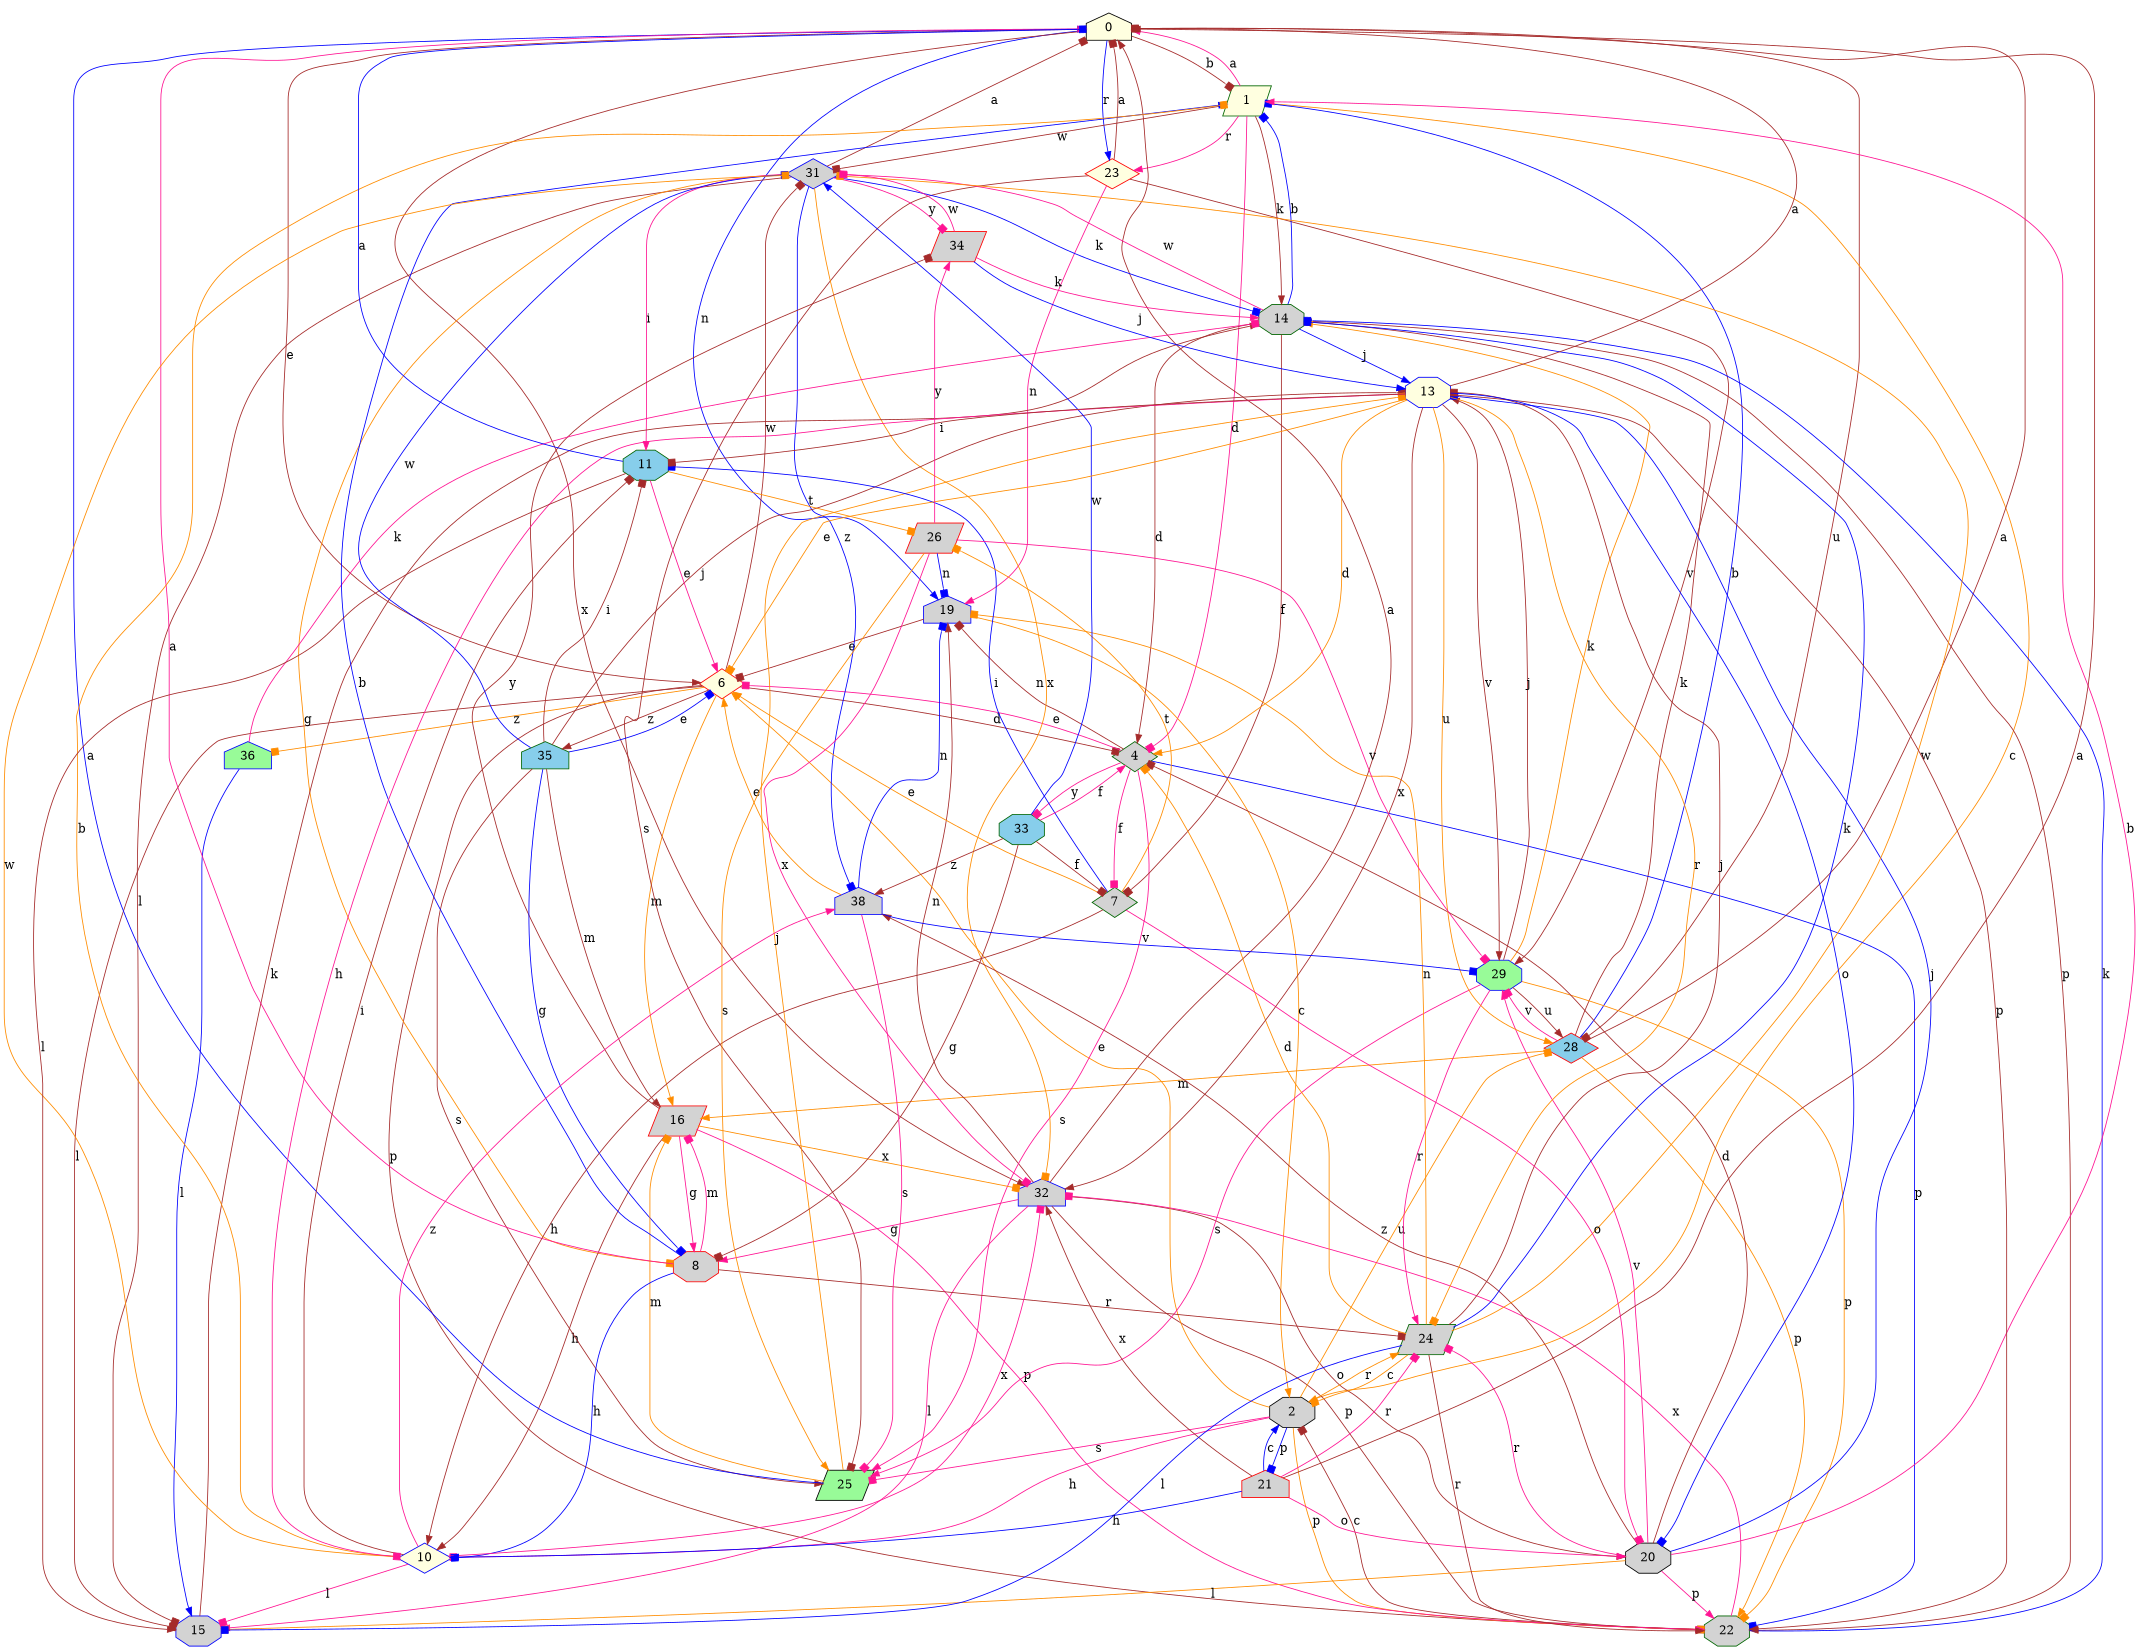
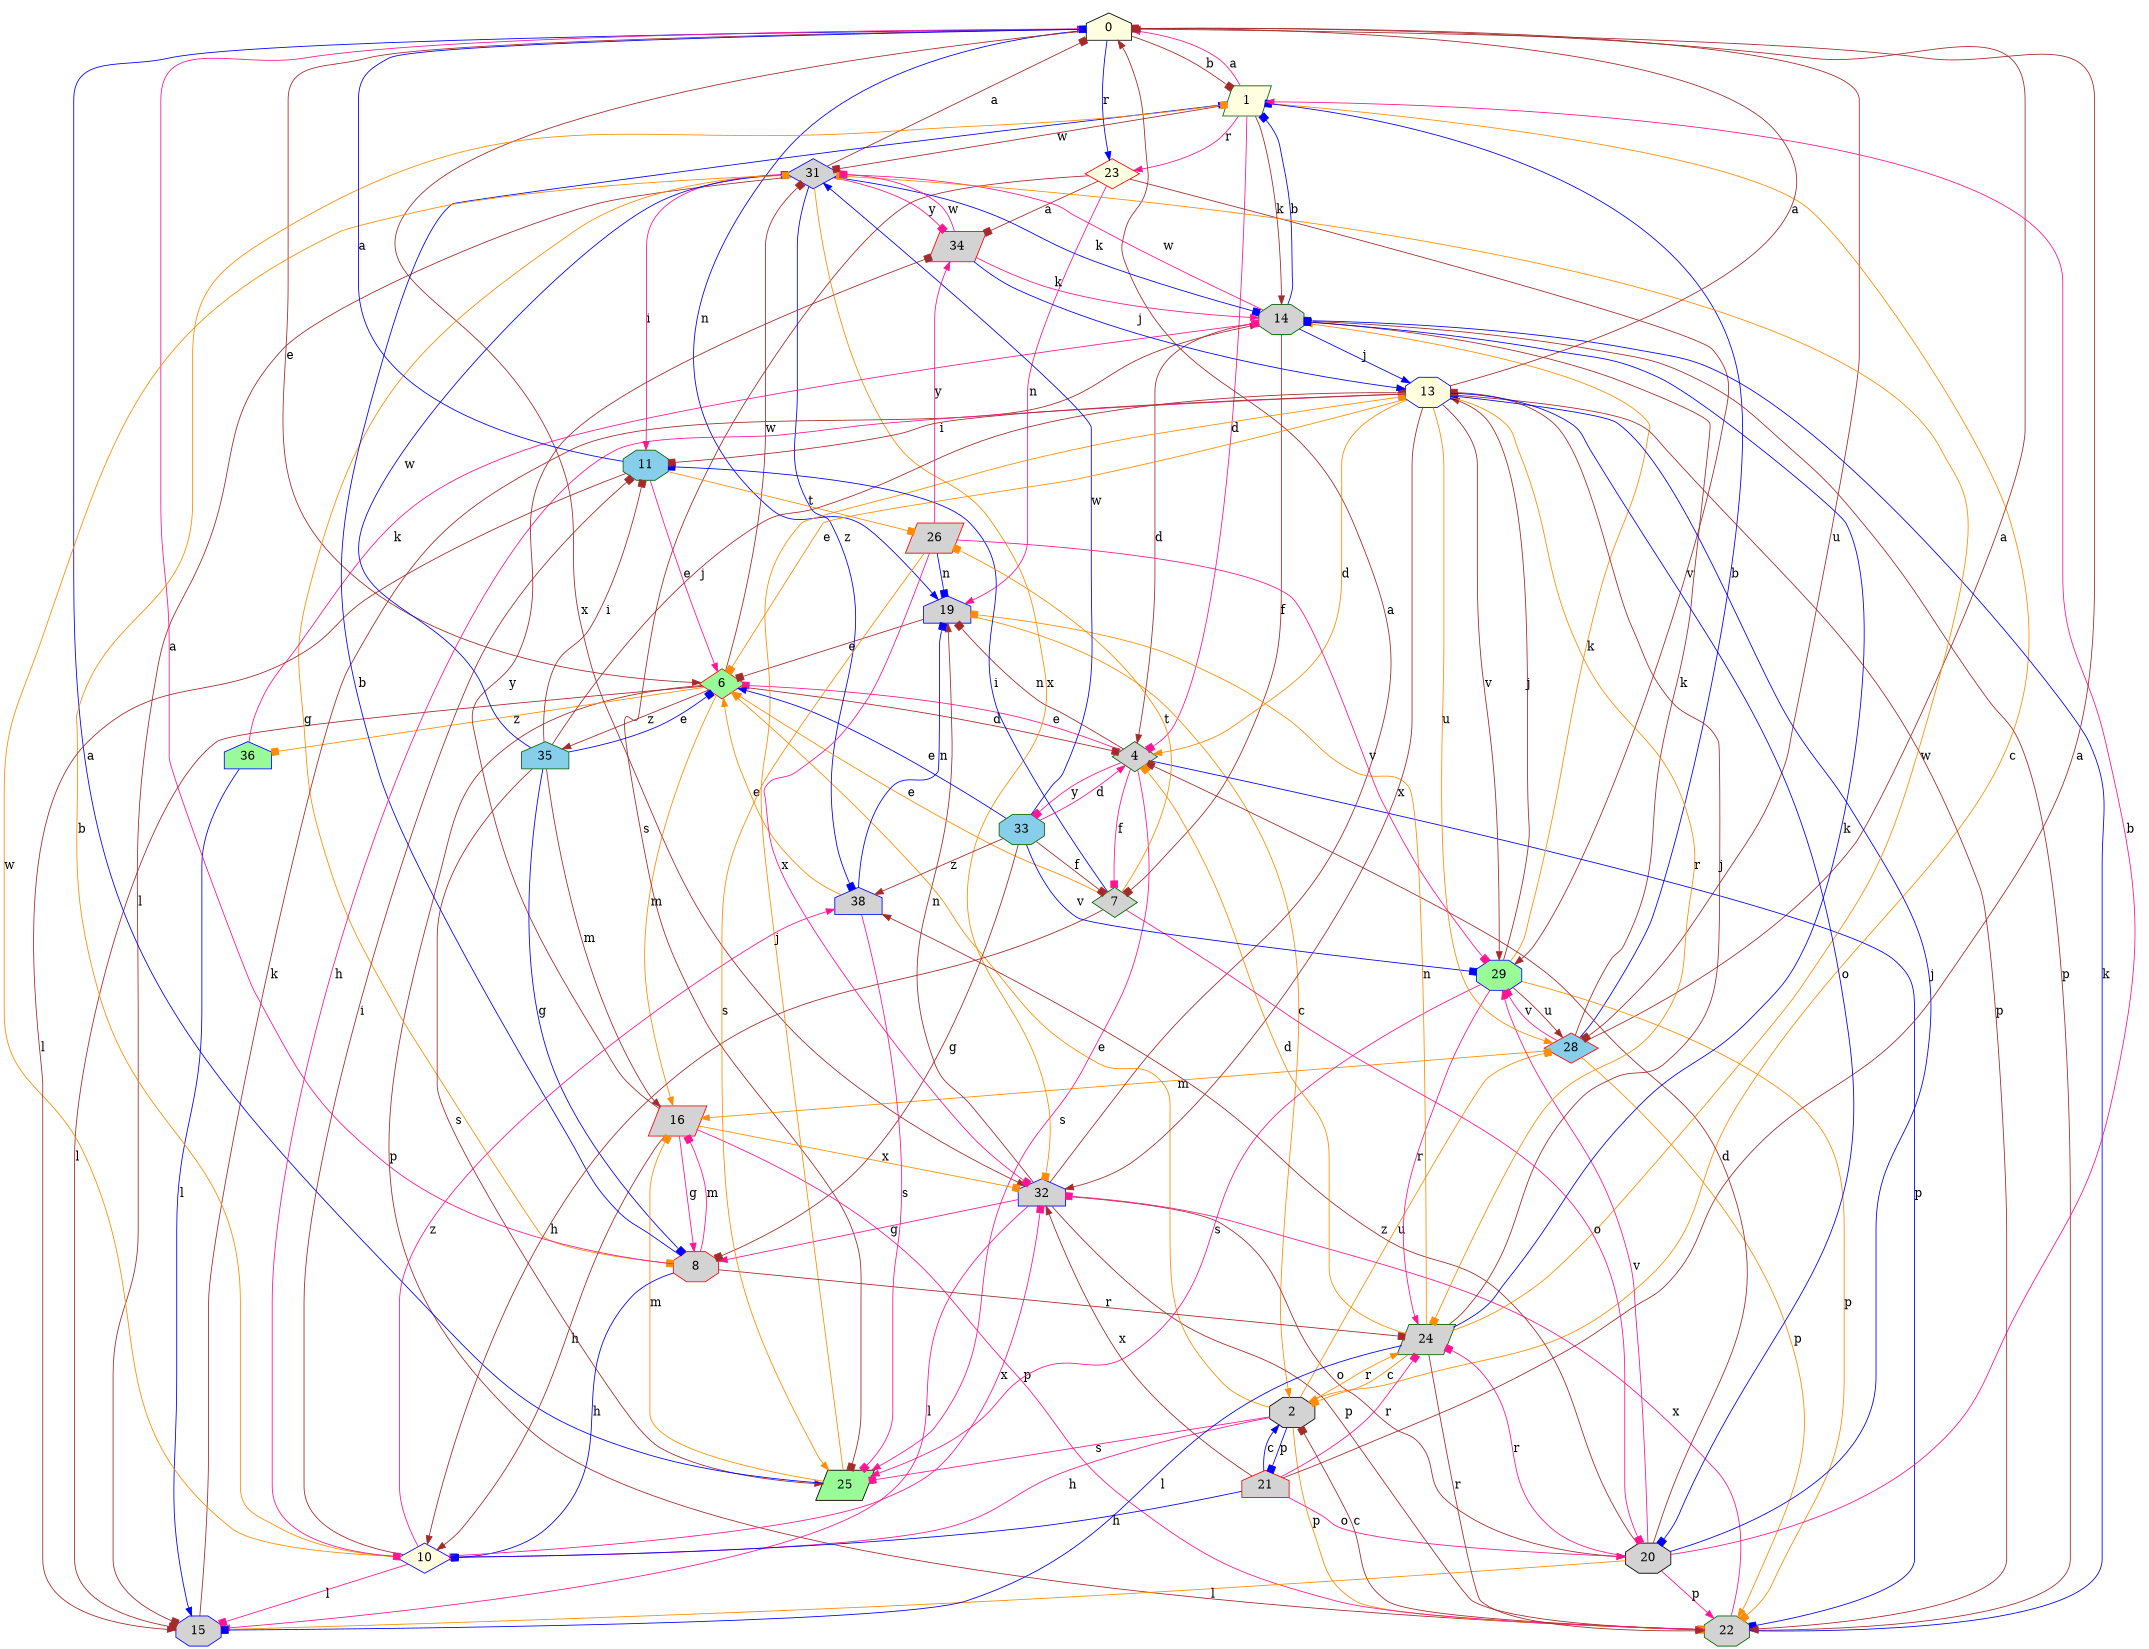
edge "23" -> "0": now "23" -> "34"
node "6": fillcolor lightyellow -> palegreen
edge "33" -> "6": added, label "e"
edge "33" -> "4": label "f" -> "d"
edge "38" -> "29": now "33" -> "29"
